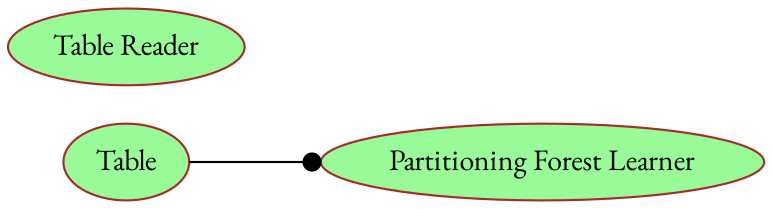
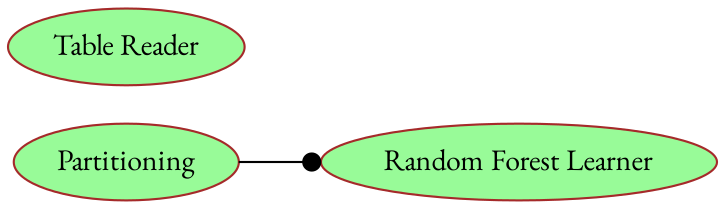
node "Table": label "Table" -> "Partitioning"
node "Partitioning Forest Learner": label "Partitioning Forest Learner" -> "Random Forest Learner"
